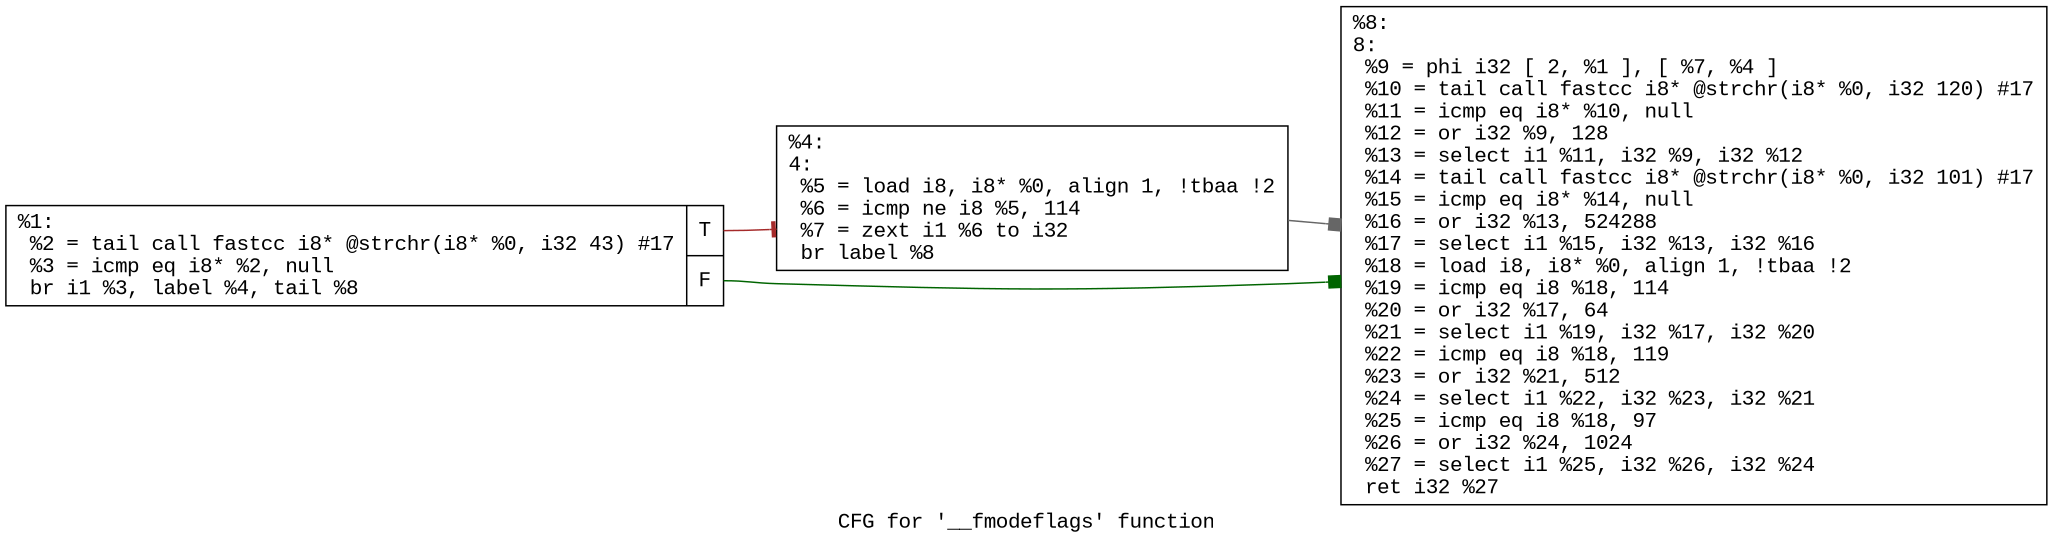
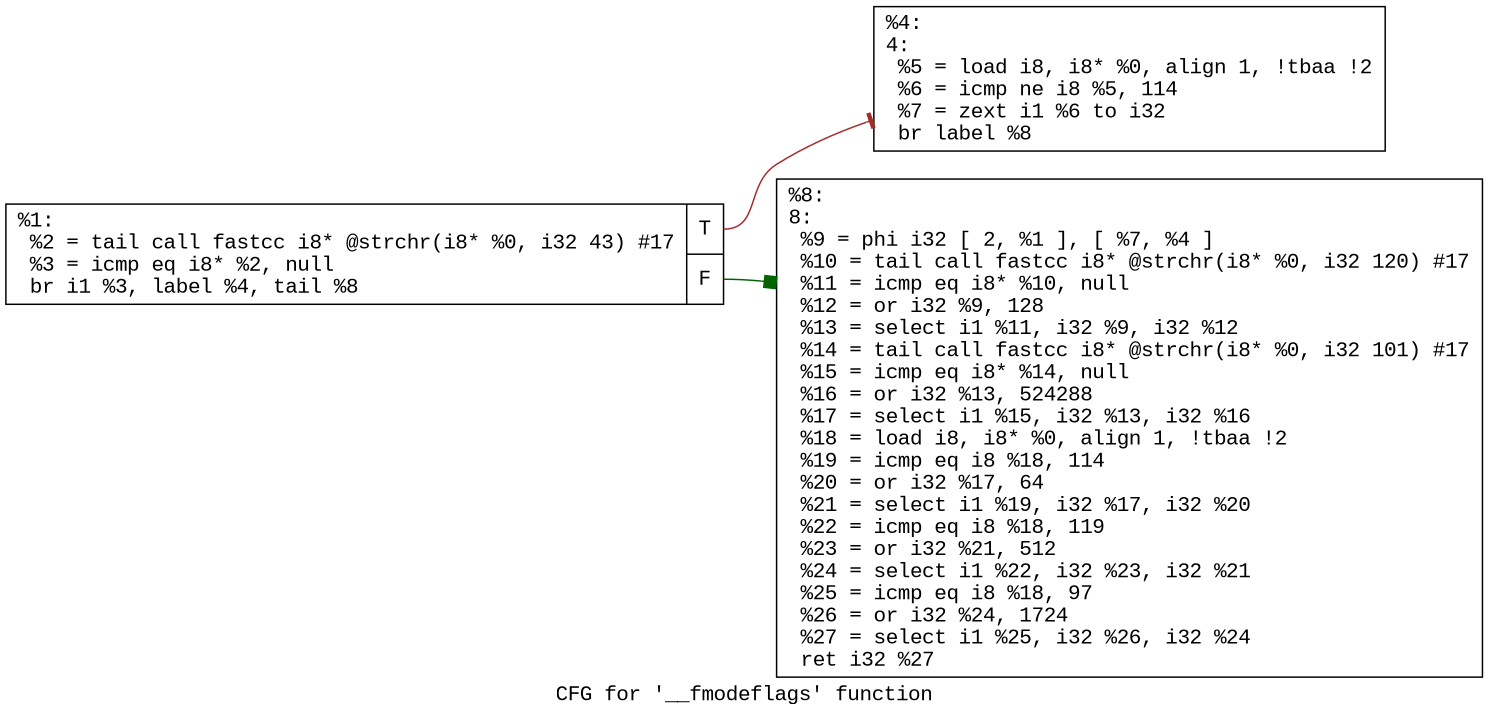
edge "%4:" -> "%8:": removed
node "%8:": text "%26 = or i32 %24, 1024" -> "%26 = or i32 %24, 1724"
